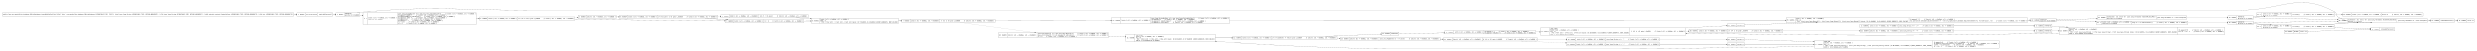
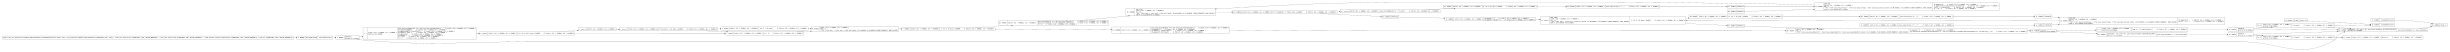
edge "36: 0x00b0" -> "37: 0x00b1": now "36: 0x00b0" -> "38: 0x00b4"
node "16: 0x0051": removed
